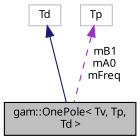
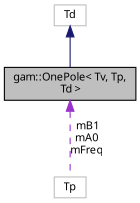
edge "gam::OnePole< Tv, Tp, Td >" -> "Tp": reversed
